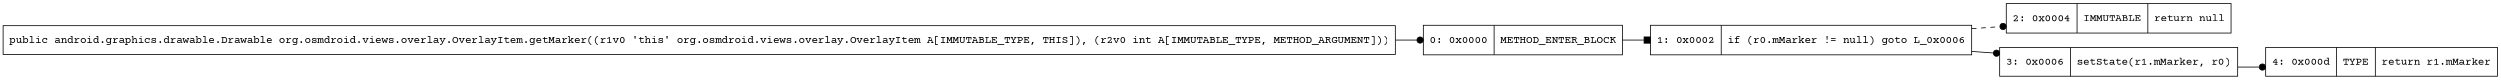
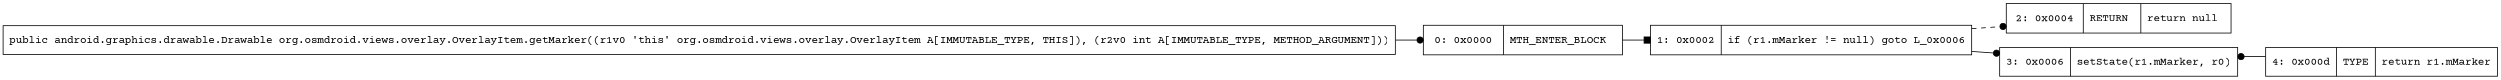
node "2: 0x0004": text "IMMUTABLE" -> "RETURN"
node "0: 0x0000": text "METHOD_ENTER_BLOCK" -> "MTH_ENTER_BLOCK"
node "1: 0x0002": text "if (r0.mMarker != null) goto L_0x0006" -> "if (r1.mMarker != null) goto L_0x0006"
edge "3: 0x0006" -> "4: 0x000d": reversed
